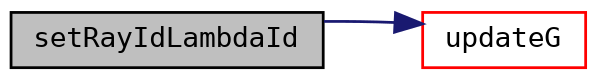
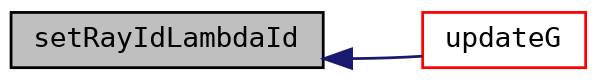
edge "setRayIdLambdaId" -> "updateG": reversed
